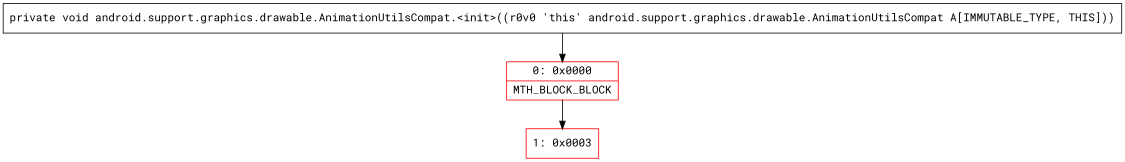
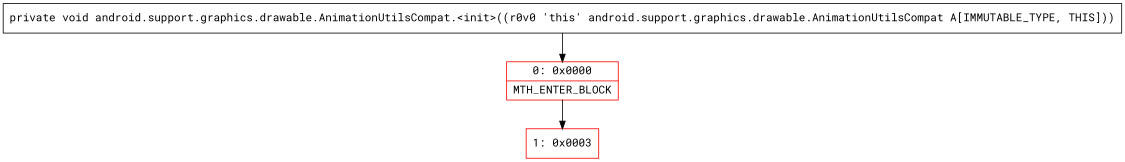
node "0: 0x0000": text "MTH_BLOCK_BLOCK" -> "MTH_ENTER_BLOCK"
